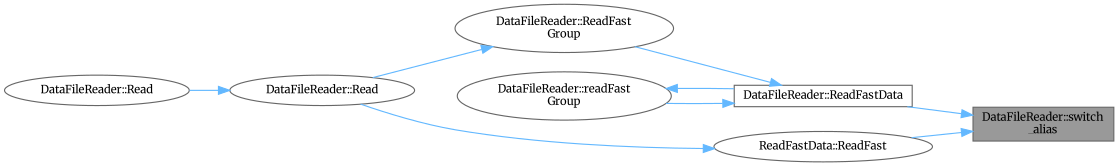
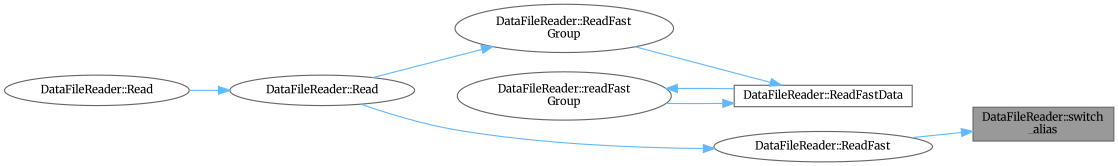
edge "DataFileReader::ReadFastData" -> "DataFileReader::switch _alias": removed
node "ReadFastData::ReadFast": label "ReadFastData::ReadFast" -> "DataFileReader::ReadFast"
